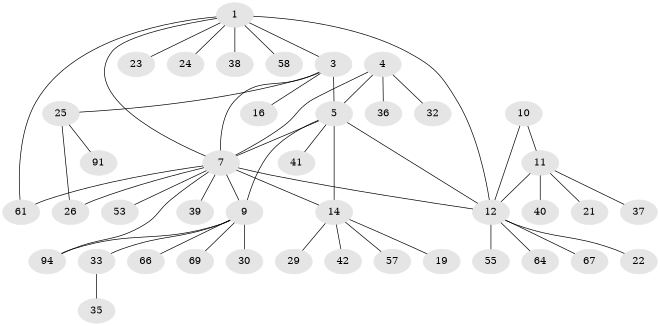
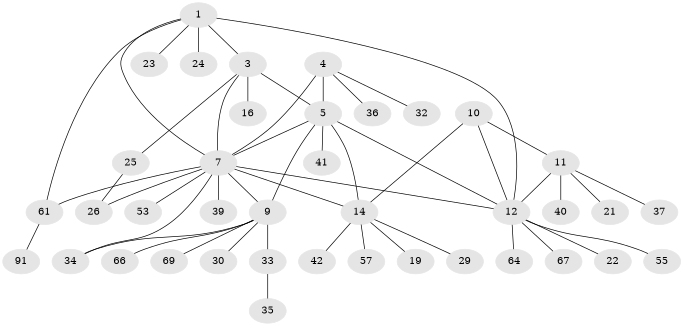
node "38": removed
node "58": removed
edge "25" -- "91": now "61" -- "91"
edge "10" -- "14": added
node "94": label "94" -> "34"
